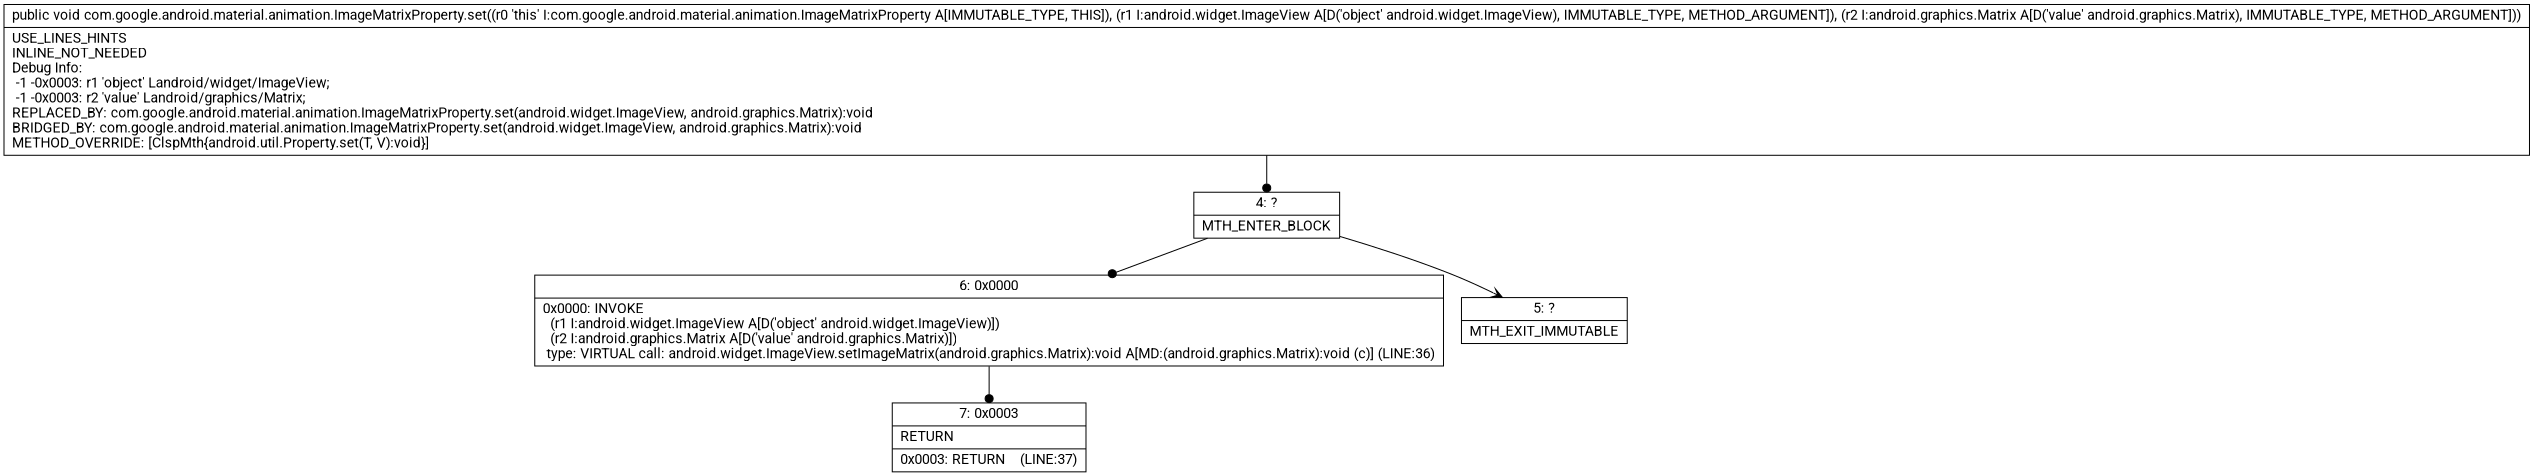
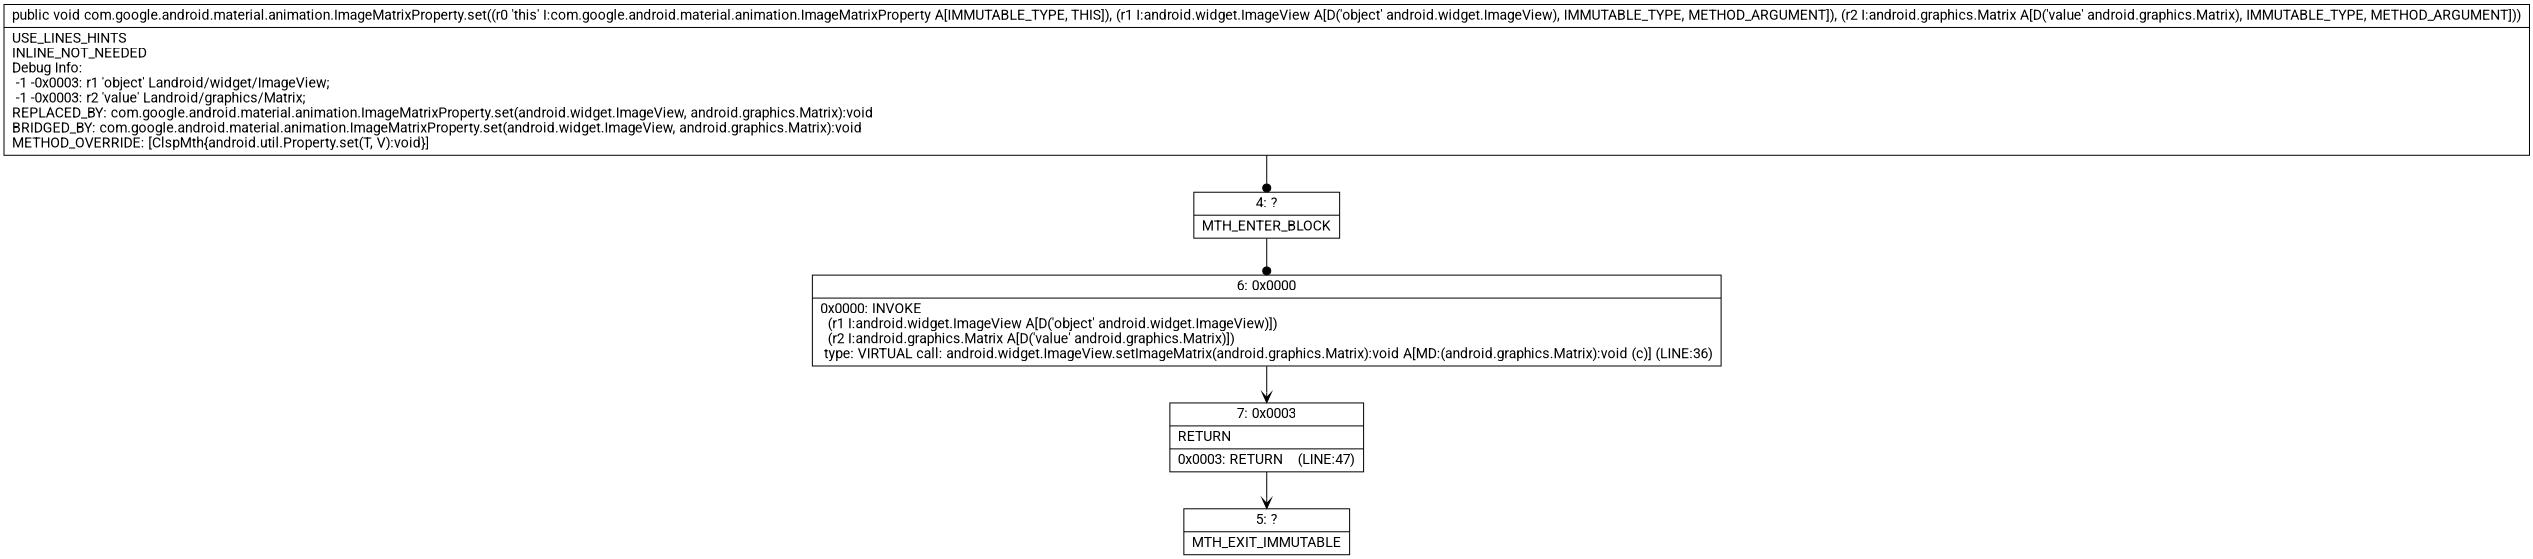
edge "4: ?" -> "5: ?": now "7: 0x0003" -> "5: ?"
edge "6: 0x0000" -> "7: 0x0003": arrowhead dot -> vee
node "7: 0x0003": text "0x0003: RETURN    (LINE:37)" -> "0x0003: RETURN    (LINE:47)"
